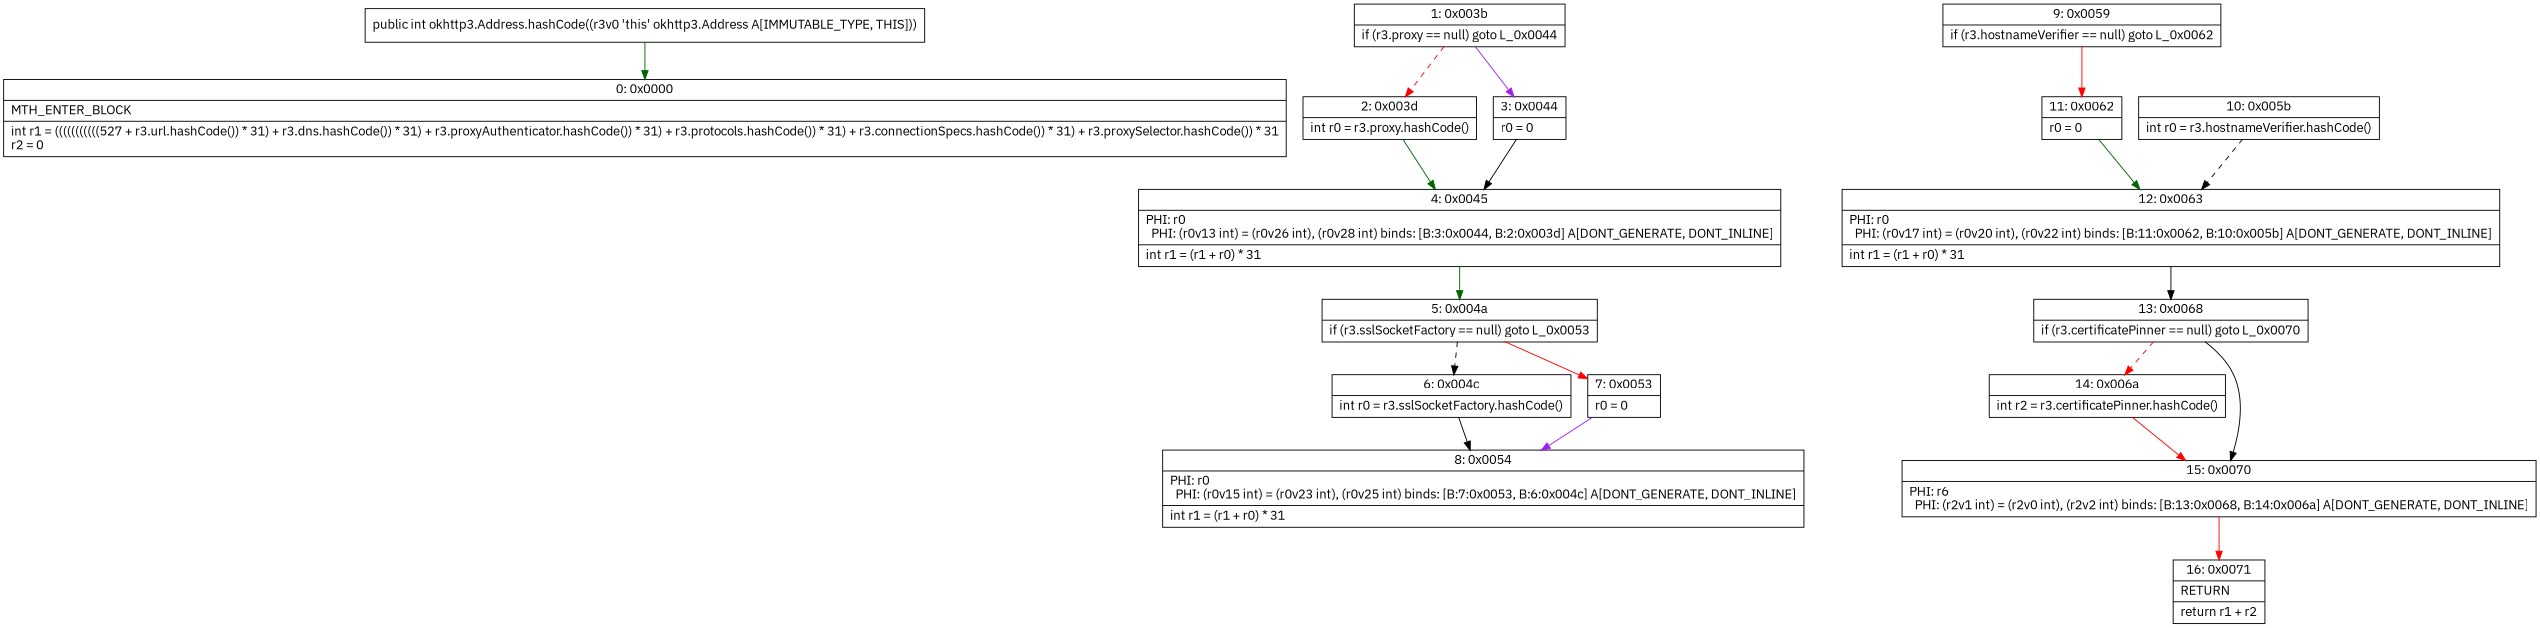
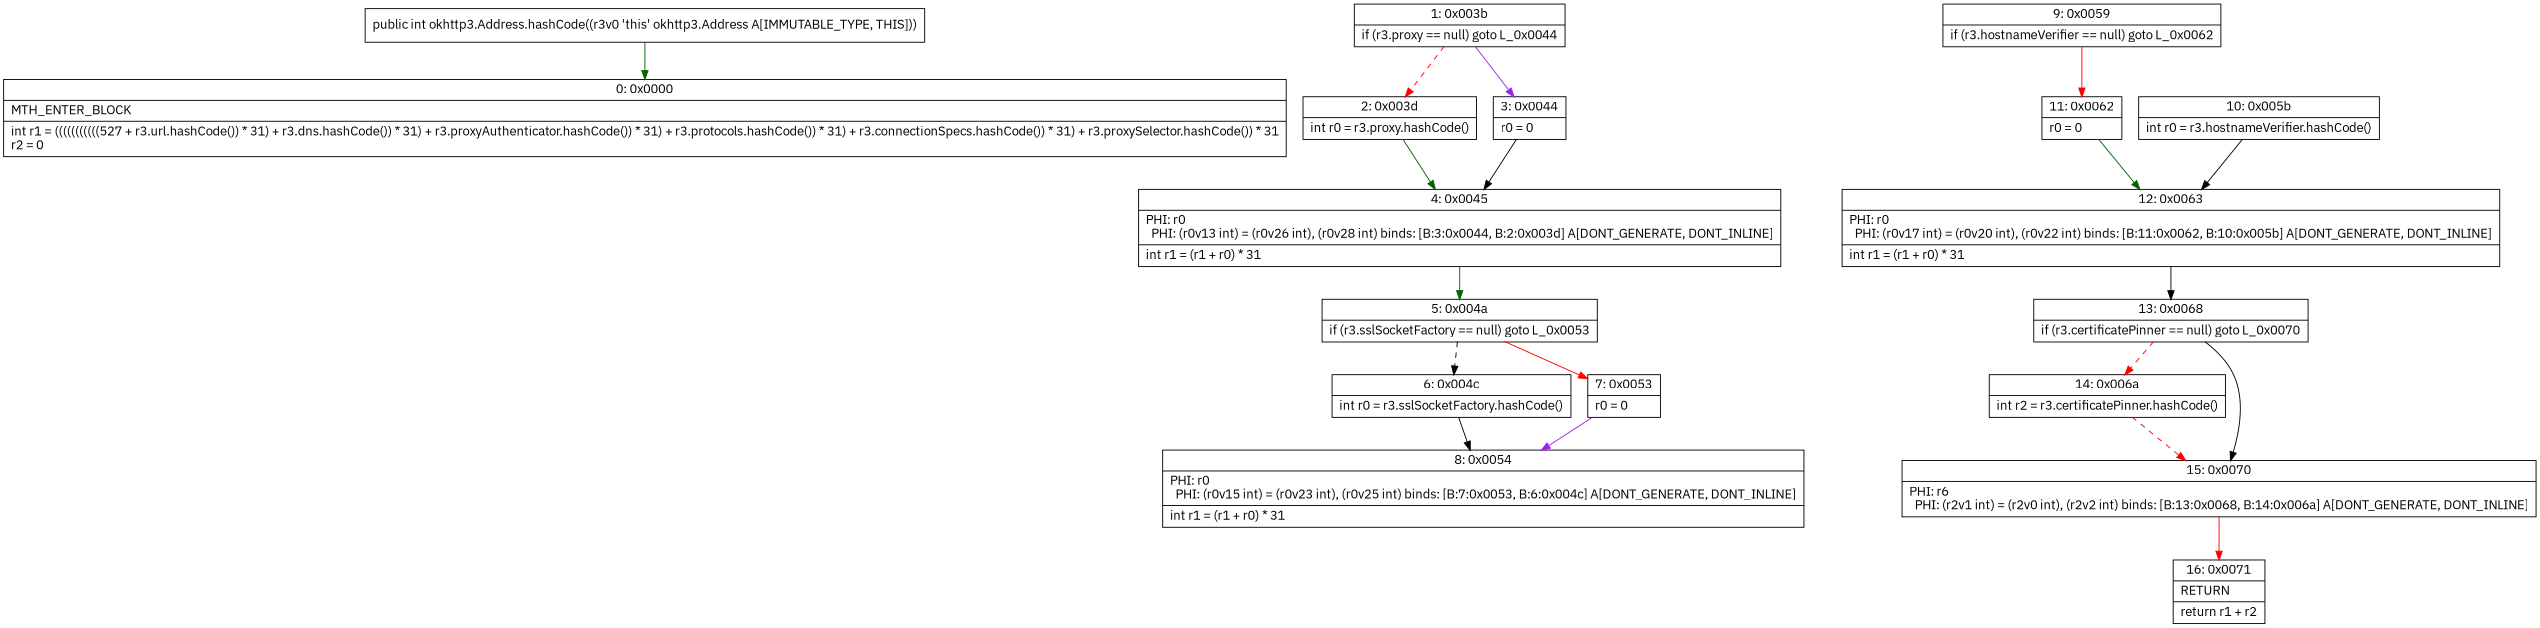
edge "10: 0x005b" -> "12: 0x0063": style dashed -> solid
edge "14: 0x006a" -> "15: 0x0070": style solid -> dashed
